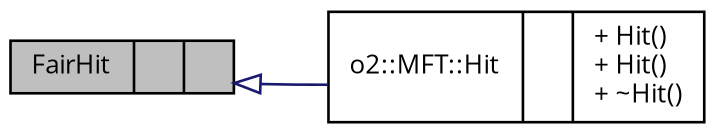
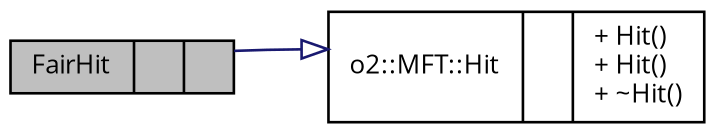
edge "o2::MFT::Hit" -> "FairHit": reversed
